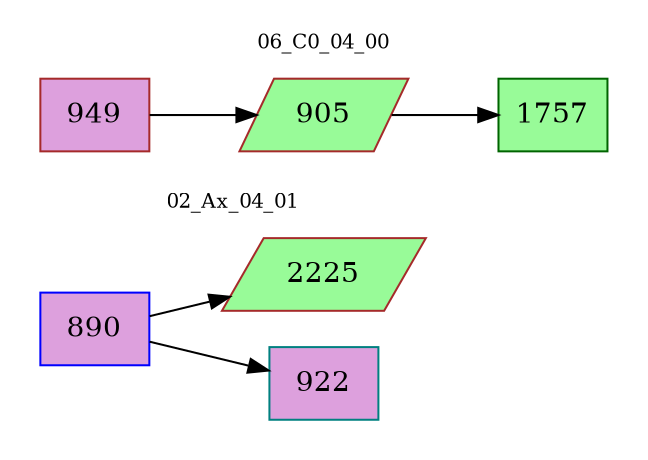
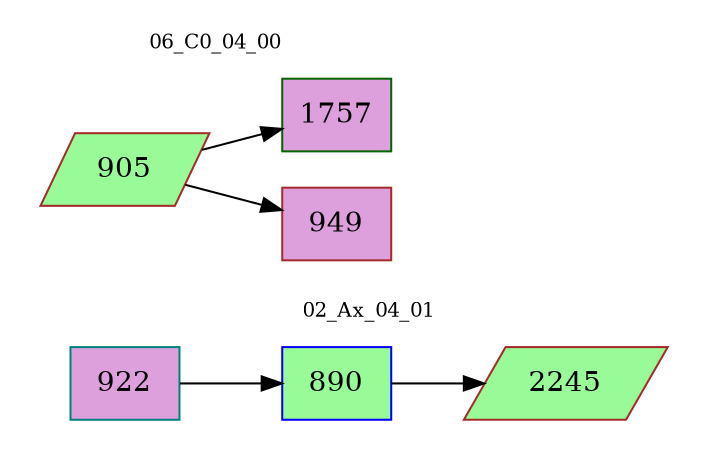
edge "949" -> "905": reversed
node "1757": fillcolor palegreen -> plum
node "2225": label "2225" -> "2245"
node "890": fillcolor plum -> palegreen
edge "890" -> "922": reversed
